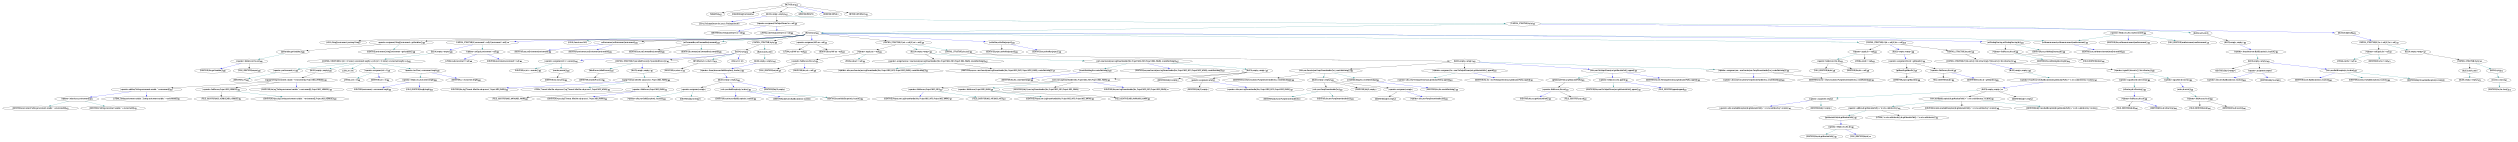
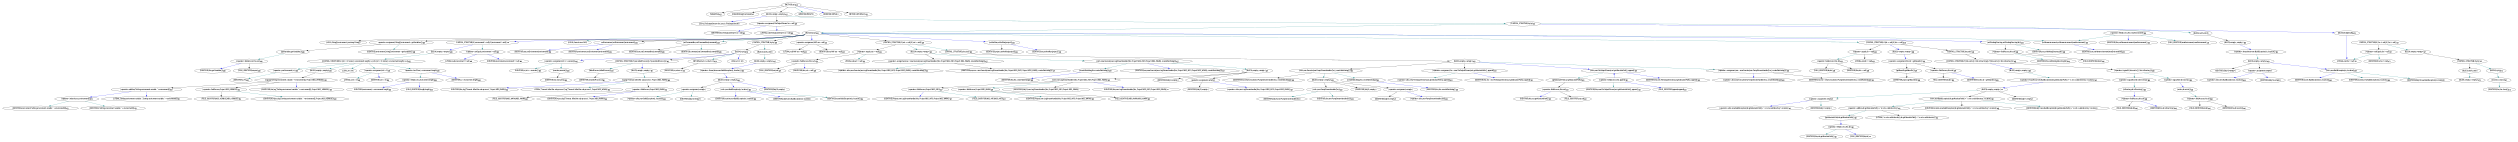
edge "(BLOCK,finally,finally)" -> "(CONTROL_STRUCTURE,if (fos != null),if (fos != null))": now "(BLOCK,finally,finally)" -> "(LITERAL,null,fos != null)"
edge "(<init>,new FileOutputStream(out.getAbsolutePath(), append))" -> "(<operator>.fieldAccess,this.append)": reversed
